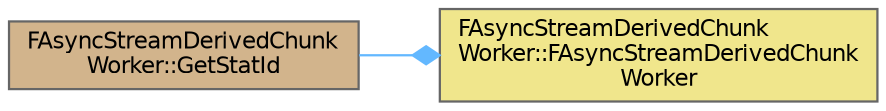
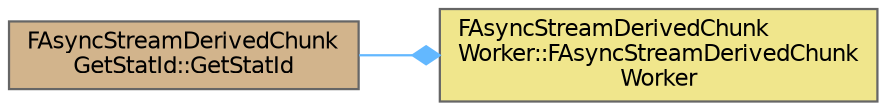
node "FAsyncStreamDerivedChunk Worker::GetStatId": label "FAsyncStreamDerivedChunk Worker::GetStatId" -> "FAsyncStreamDerivedChunk GetStatId::GetStatId"
